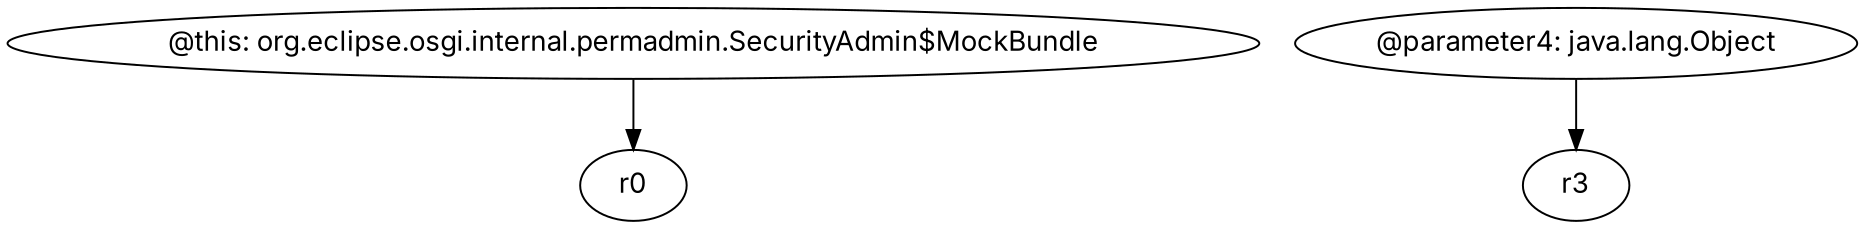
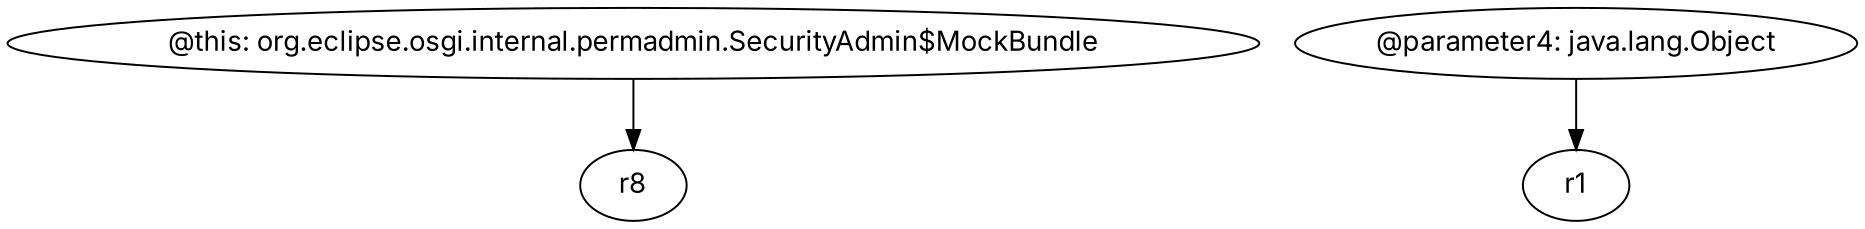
node "r0": label "r0" -> "r8"
node "r3": label "r3" -> "r1"
